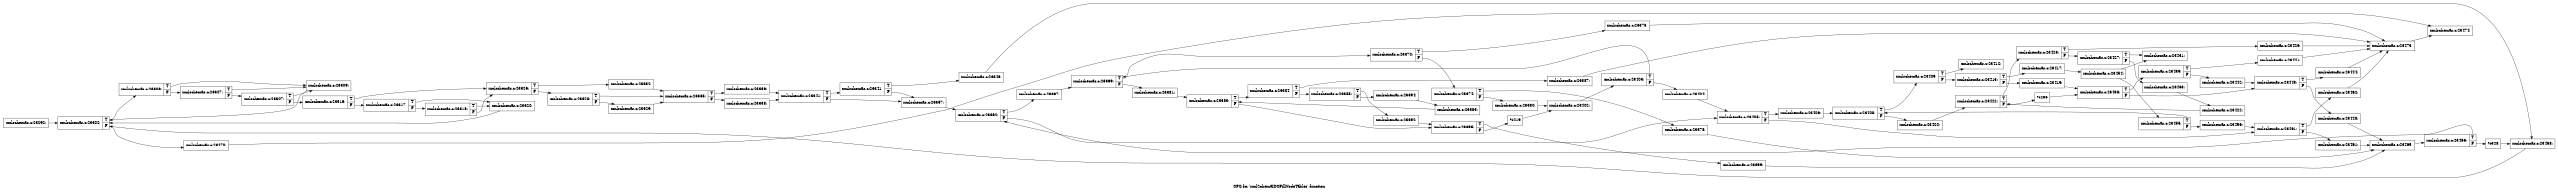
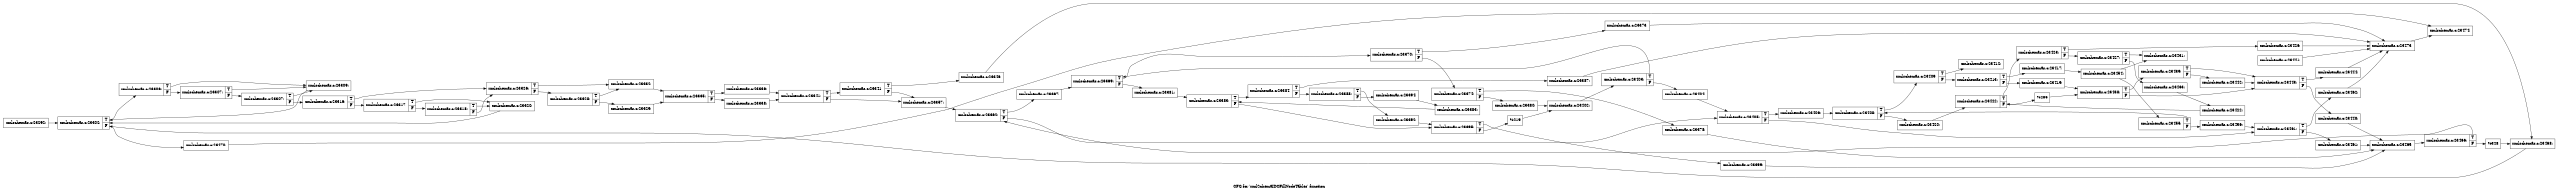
edge "xmlschemas.c:23439:" -> "xmlschemas.c:23441:": now "xmlschemas.c:23439:" -> "xmlschemas.c:23443:"
edge "xmlschemas.c:23328:" -> "xmlschemas.c:23335:": now "xmlschemas.c:23328:" -> "xmlschemas.c:23332:"
